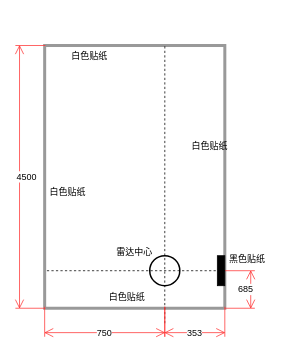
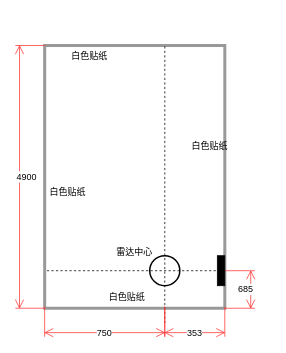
node "4500": label "4500" -> "4900"
node "黑色贴纸": removed
